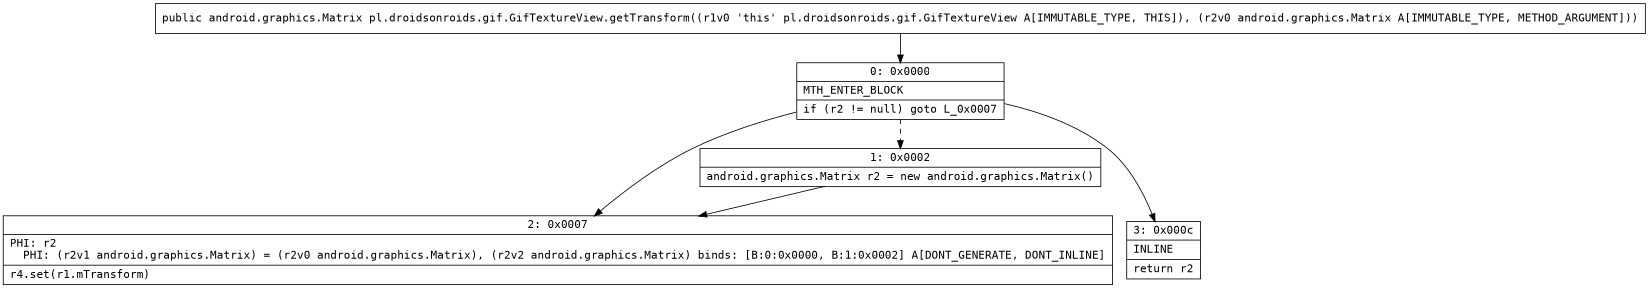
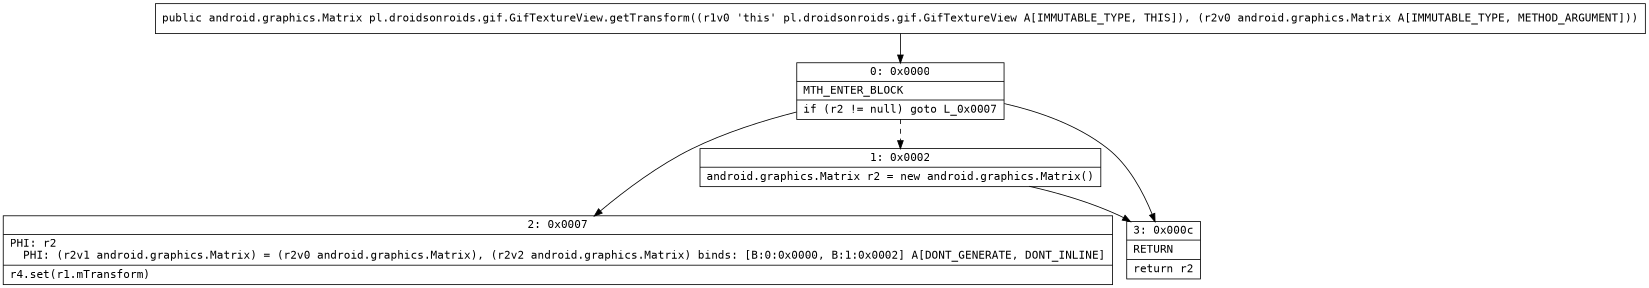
edge "1: 0x0002" -> "2: 0x0007": now "1: 0x0002" -> "3: 0x000c"
node "3: 0x000c": text "INLINE" -> "RETURN"
